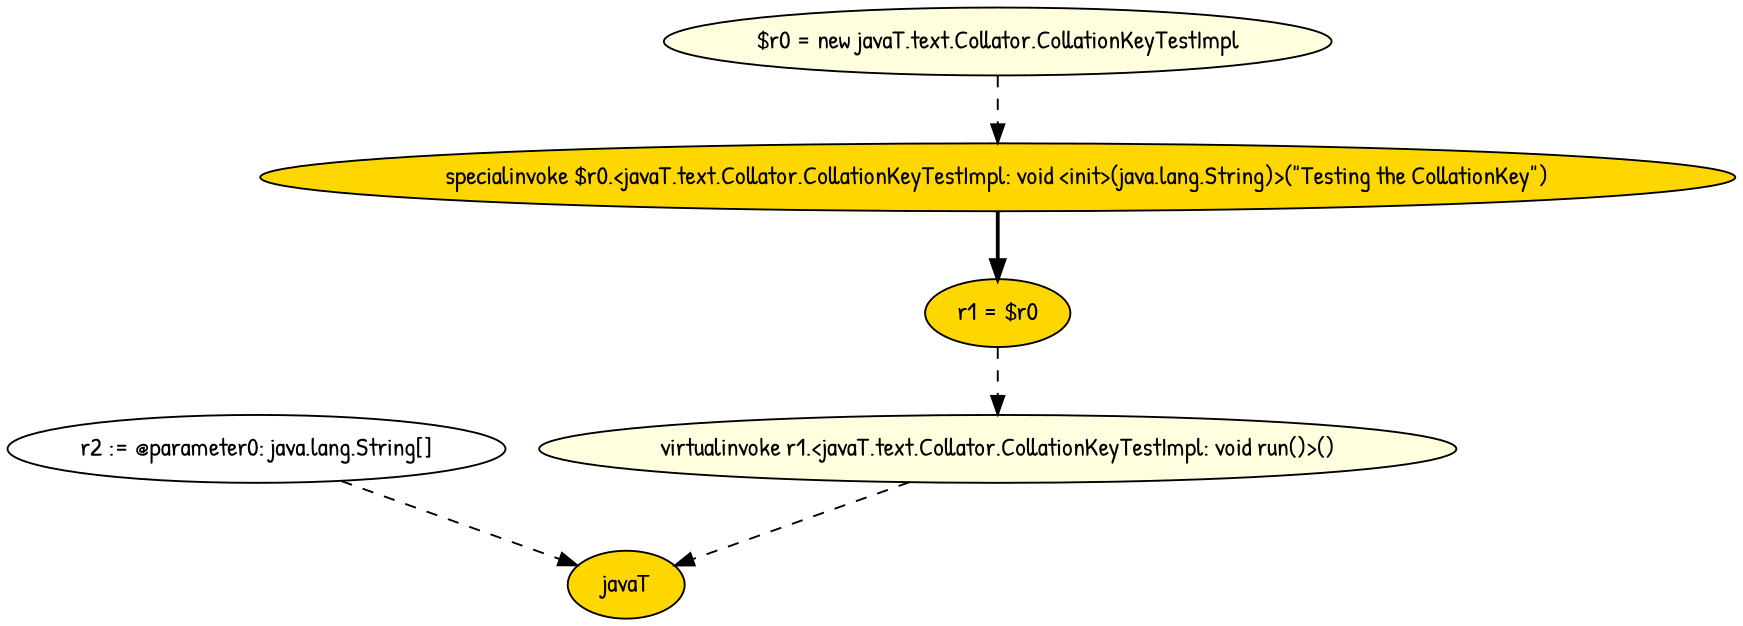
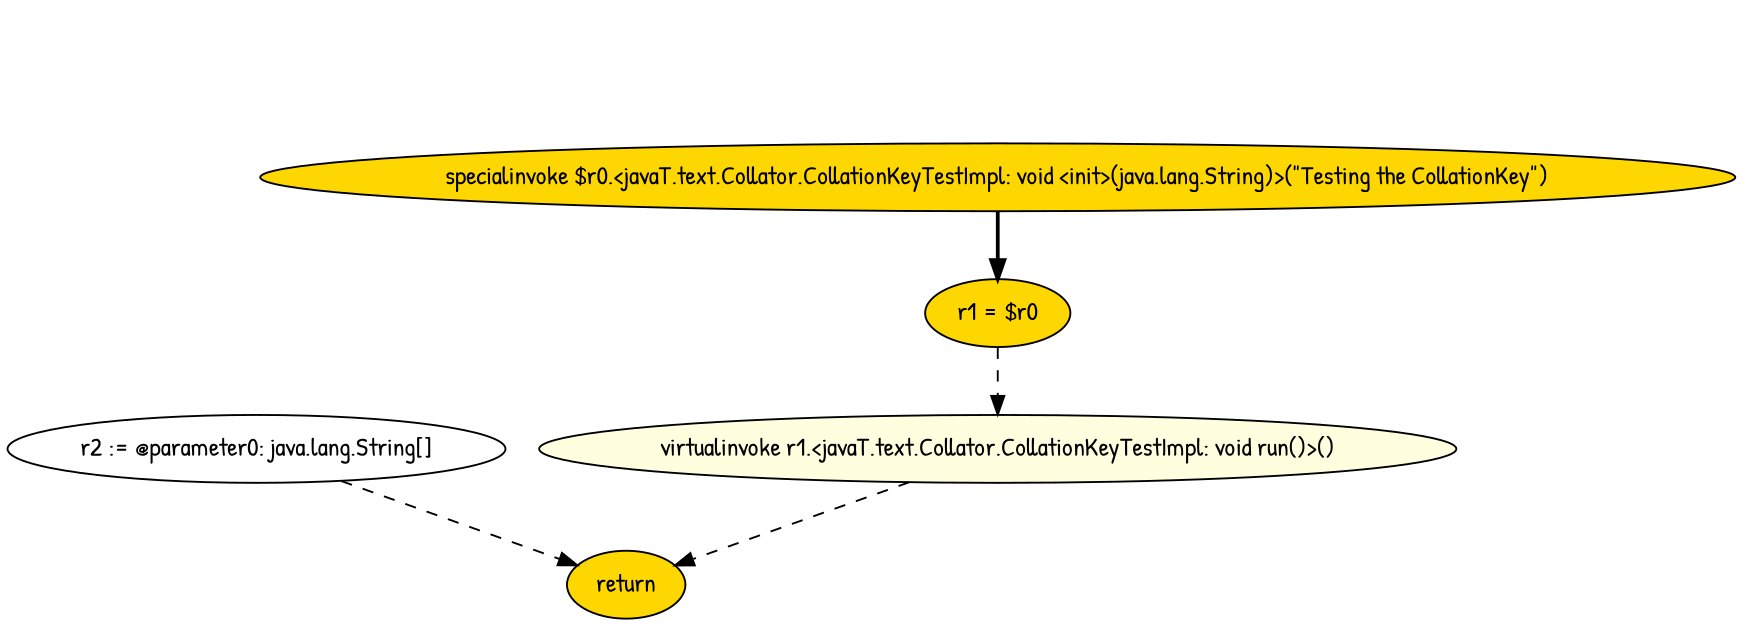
node "$r0 = new javaT.text.Collator.CollationKeyTestImpl": removed
node "javaT": label "javaT" -> "return"
